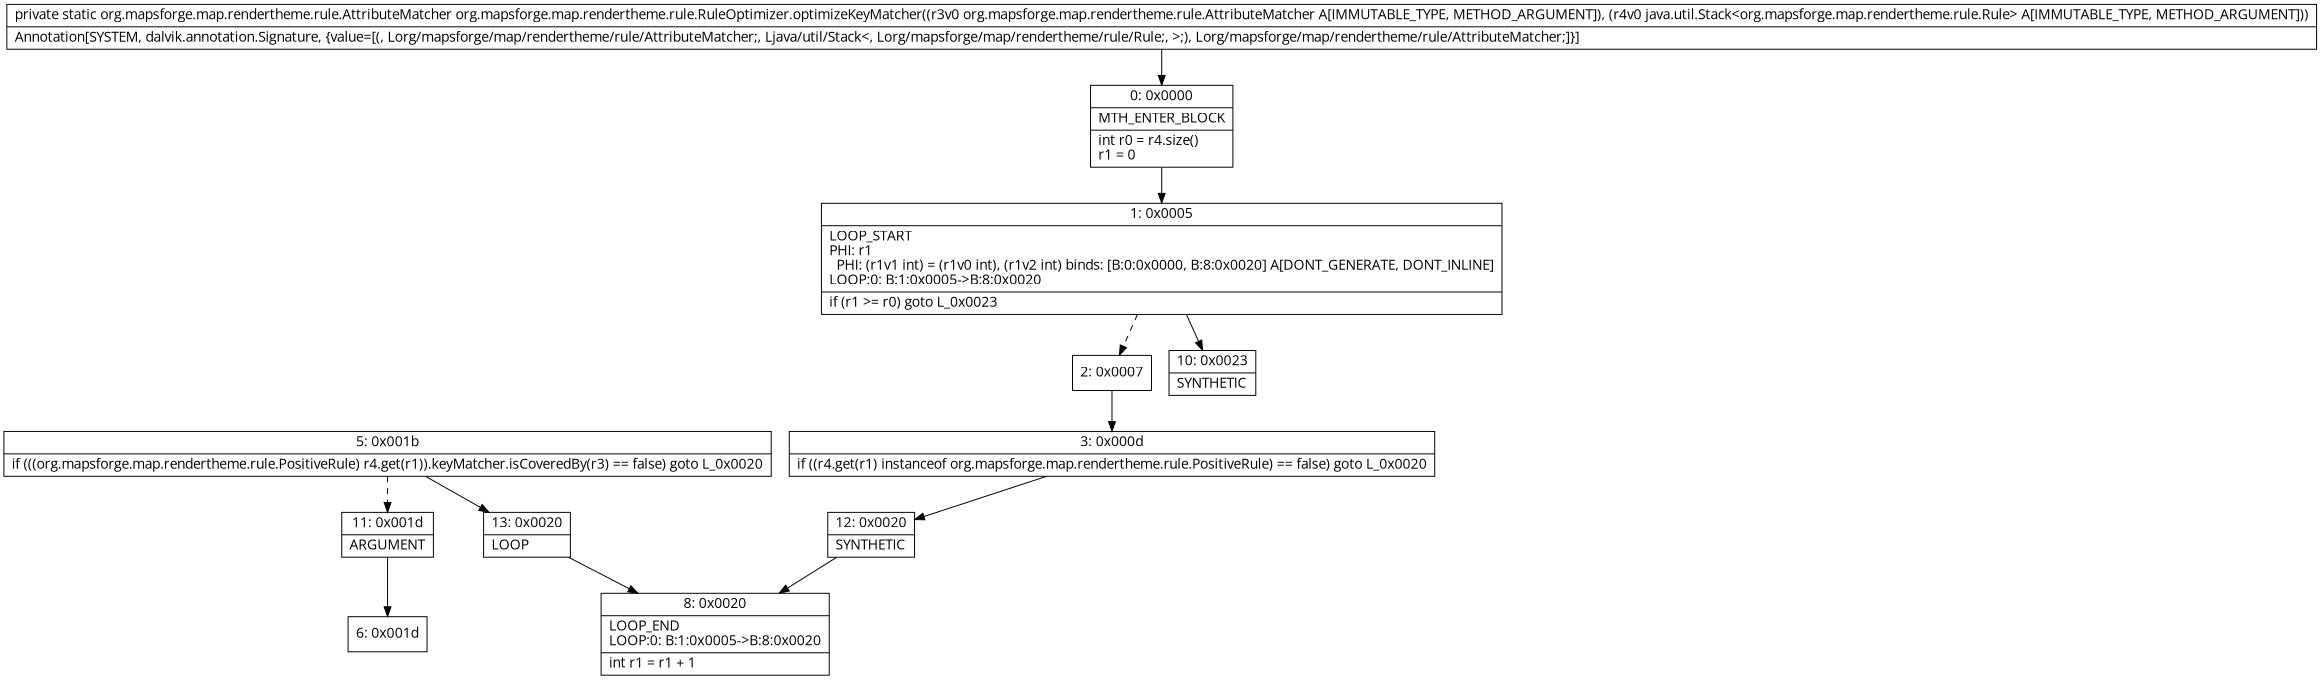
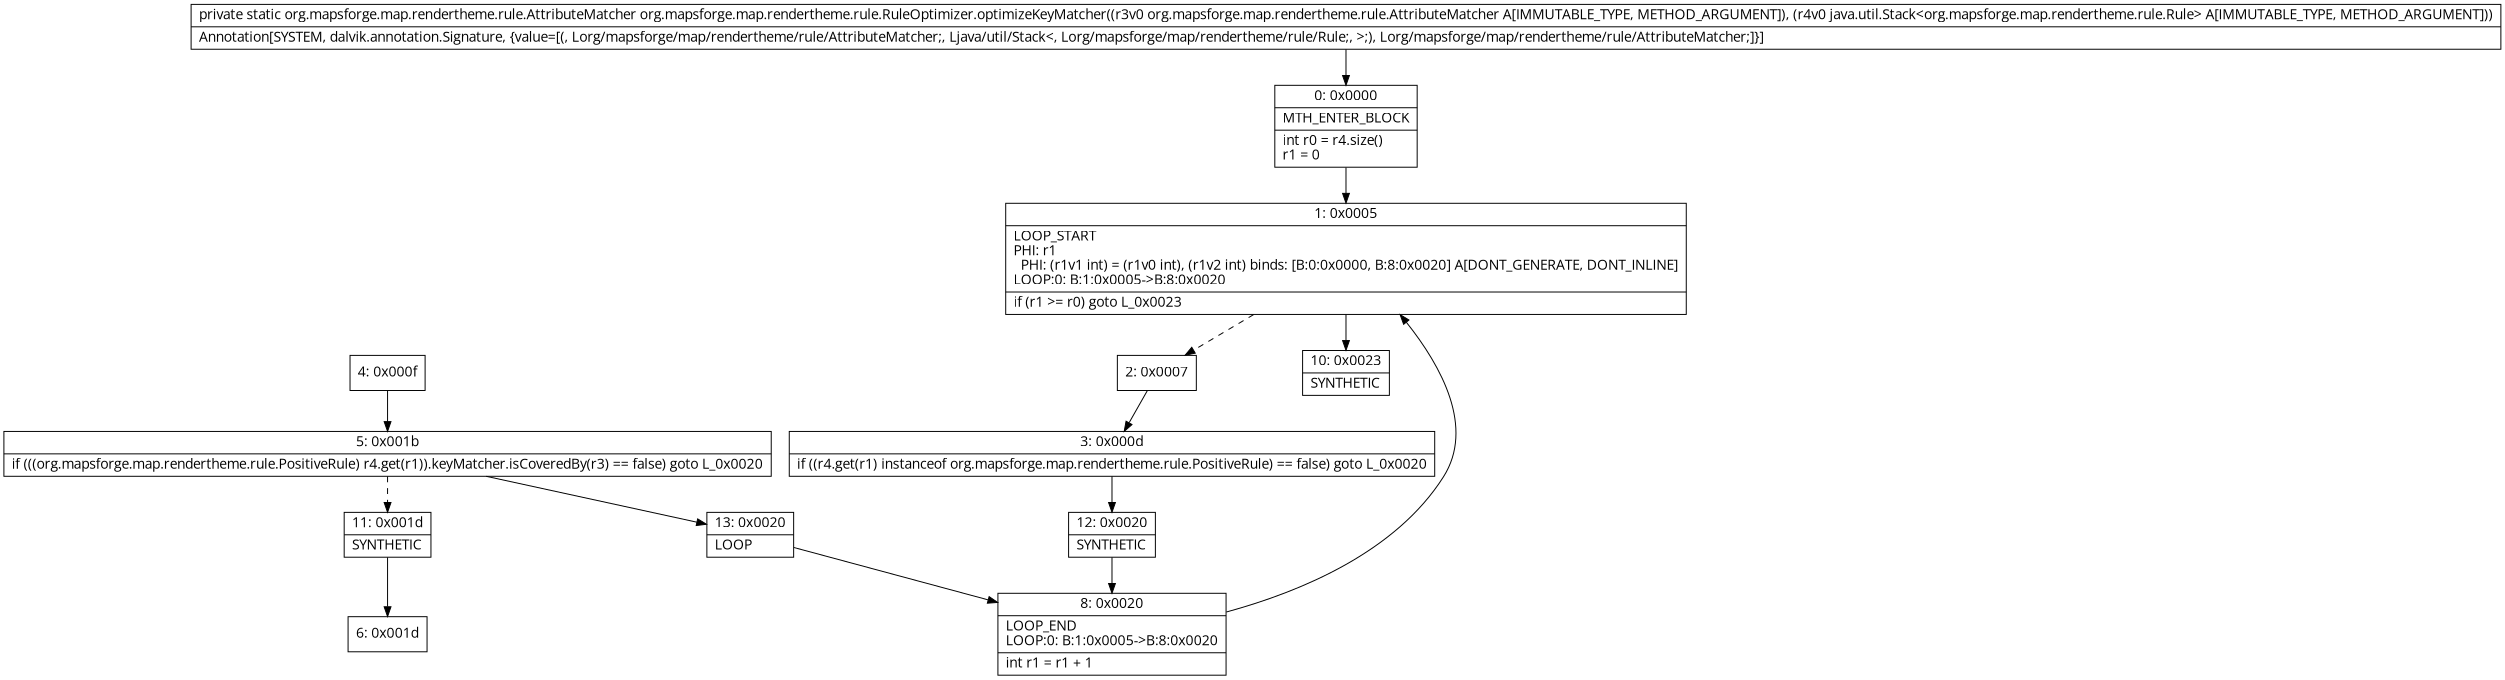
node "4: 0x000f": added
edge "8: 0x0020" -> "1: 0x0005": added
node "11: 0x001d": text "ARGUMENT" -> "SYNTHETIC"
